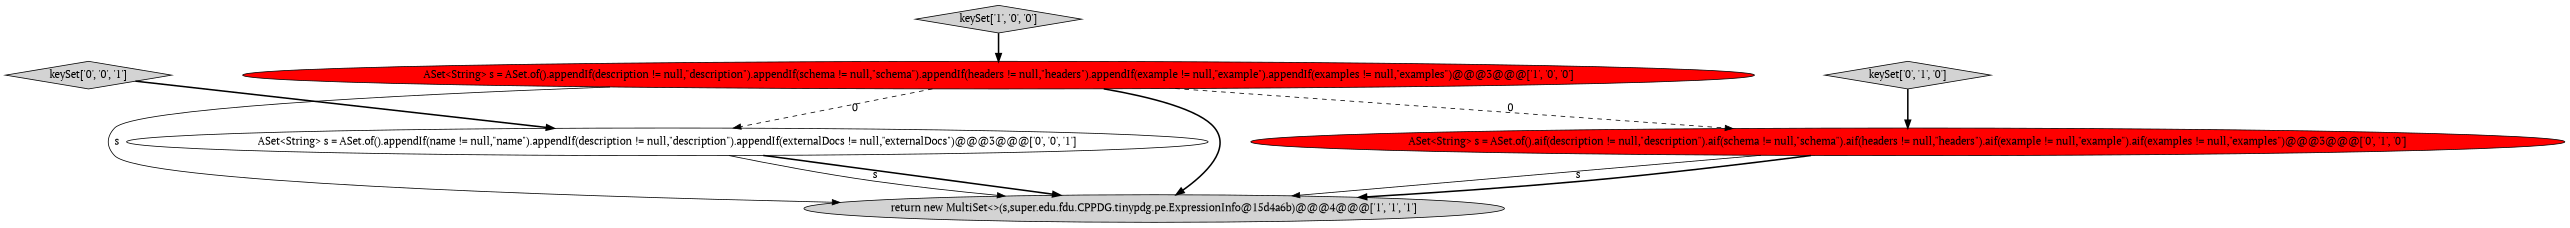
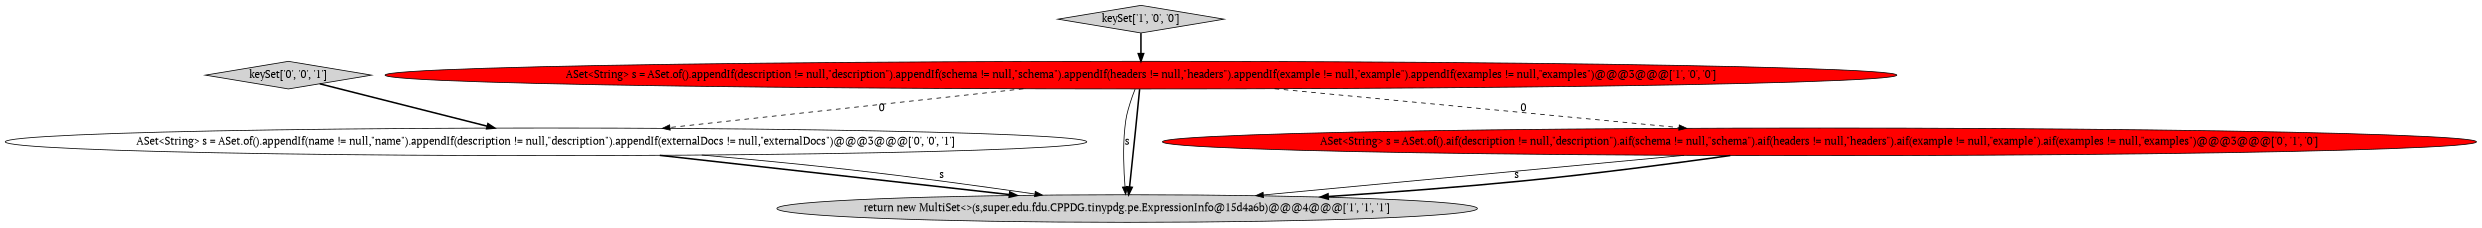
node "keySet['0', '1', '0']": removed
